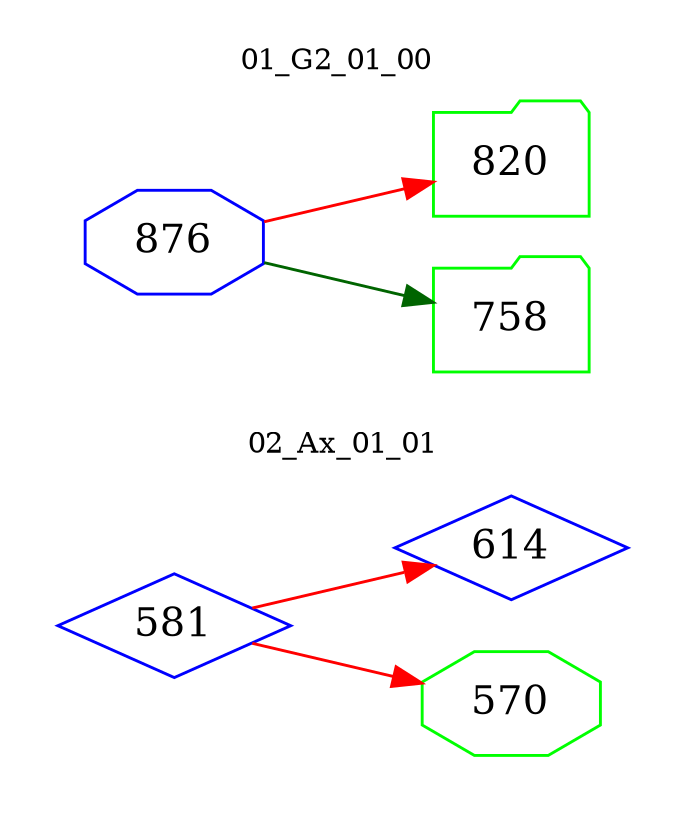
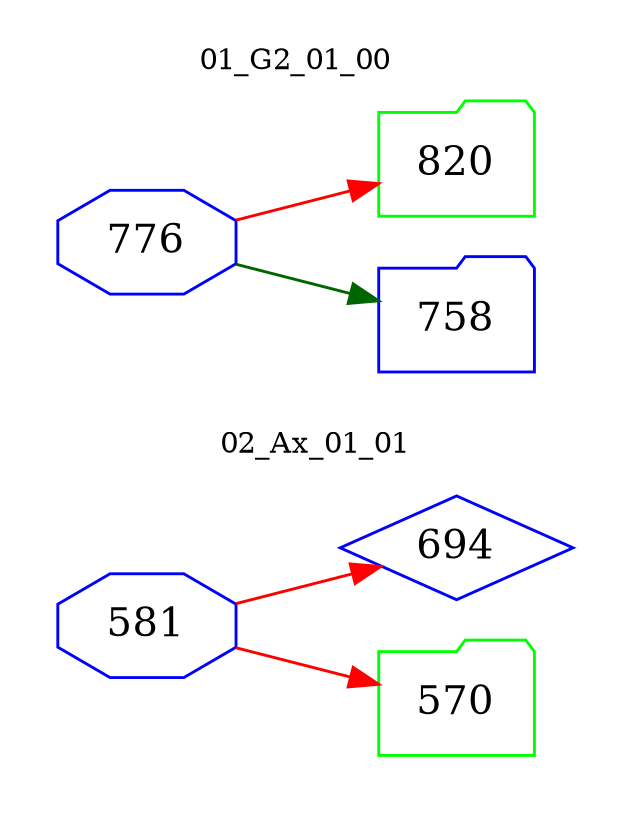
node "876": label "876" -> "776"
node "758": color green -> blue
node "614": label "614" -> "694"
node "581": shape diamond -> octagon
node "570": shape octagon -> folder
